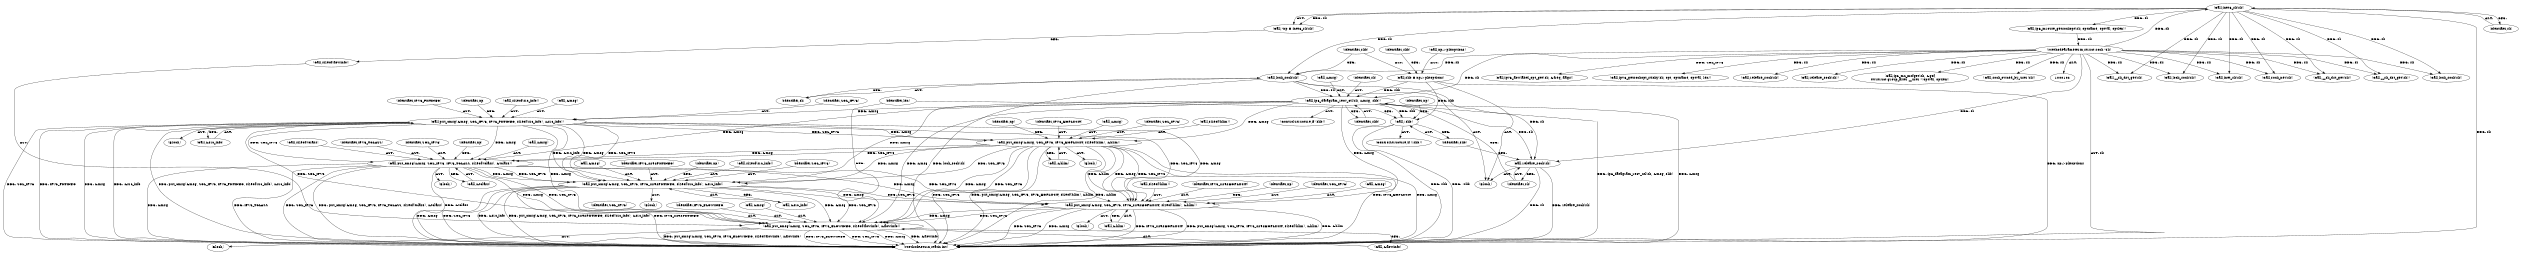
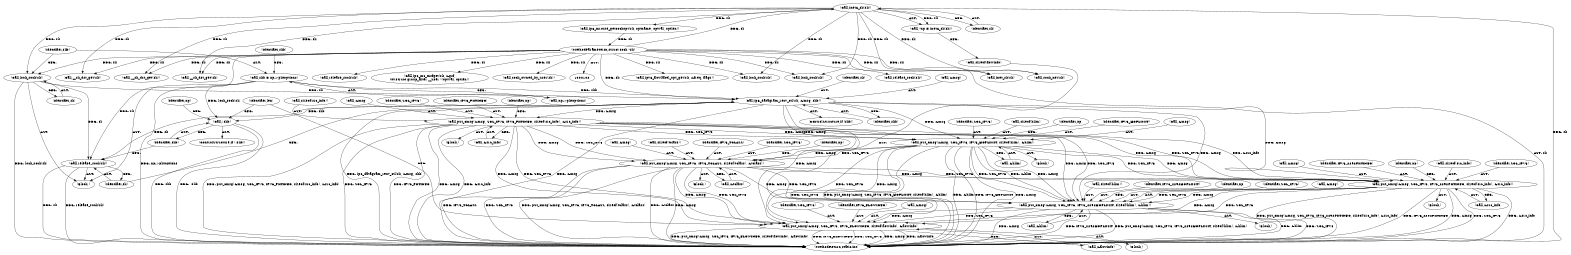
edge "(MethodParameterIn,struct sock *sk)" -> "(Call,ipv6_flowlabel_opt_get(sk, &freq, flags))": label "DDG: SOL_IPV6" -> "DDG: sk"
node "(Call,ipv6_getsockopt_sticky(sk, opt, optname, optval, len))": removed
edge "(Call,skb = np->pktoptions)" -> "(Call,np->pktoptions)": added, label "CFG:"
edge "(Call,skb = np->pktoptions)" -> "(Call,!skb)": label "DDG: skb" -> "DDG: lock_sock(sk)"
